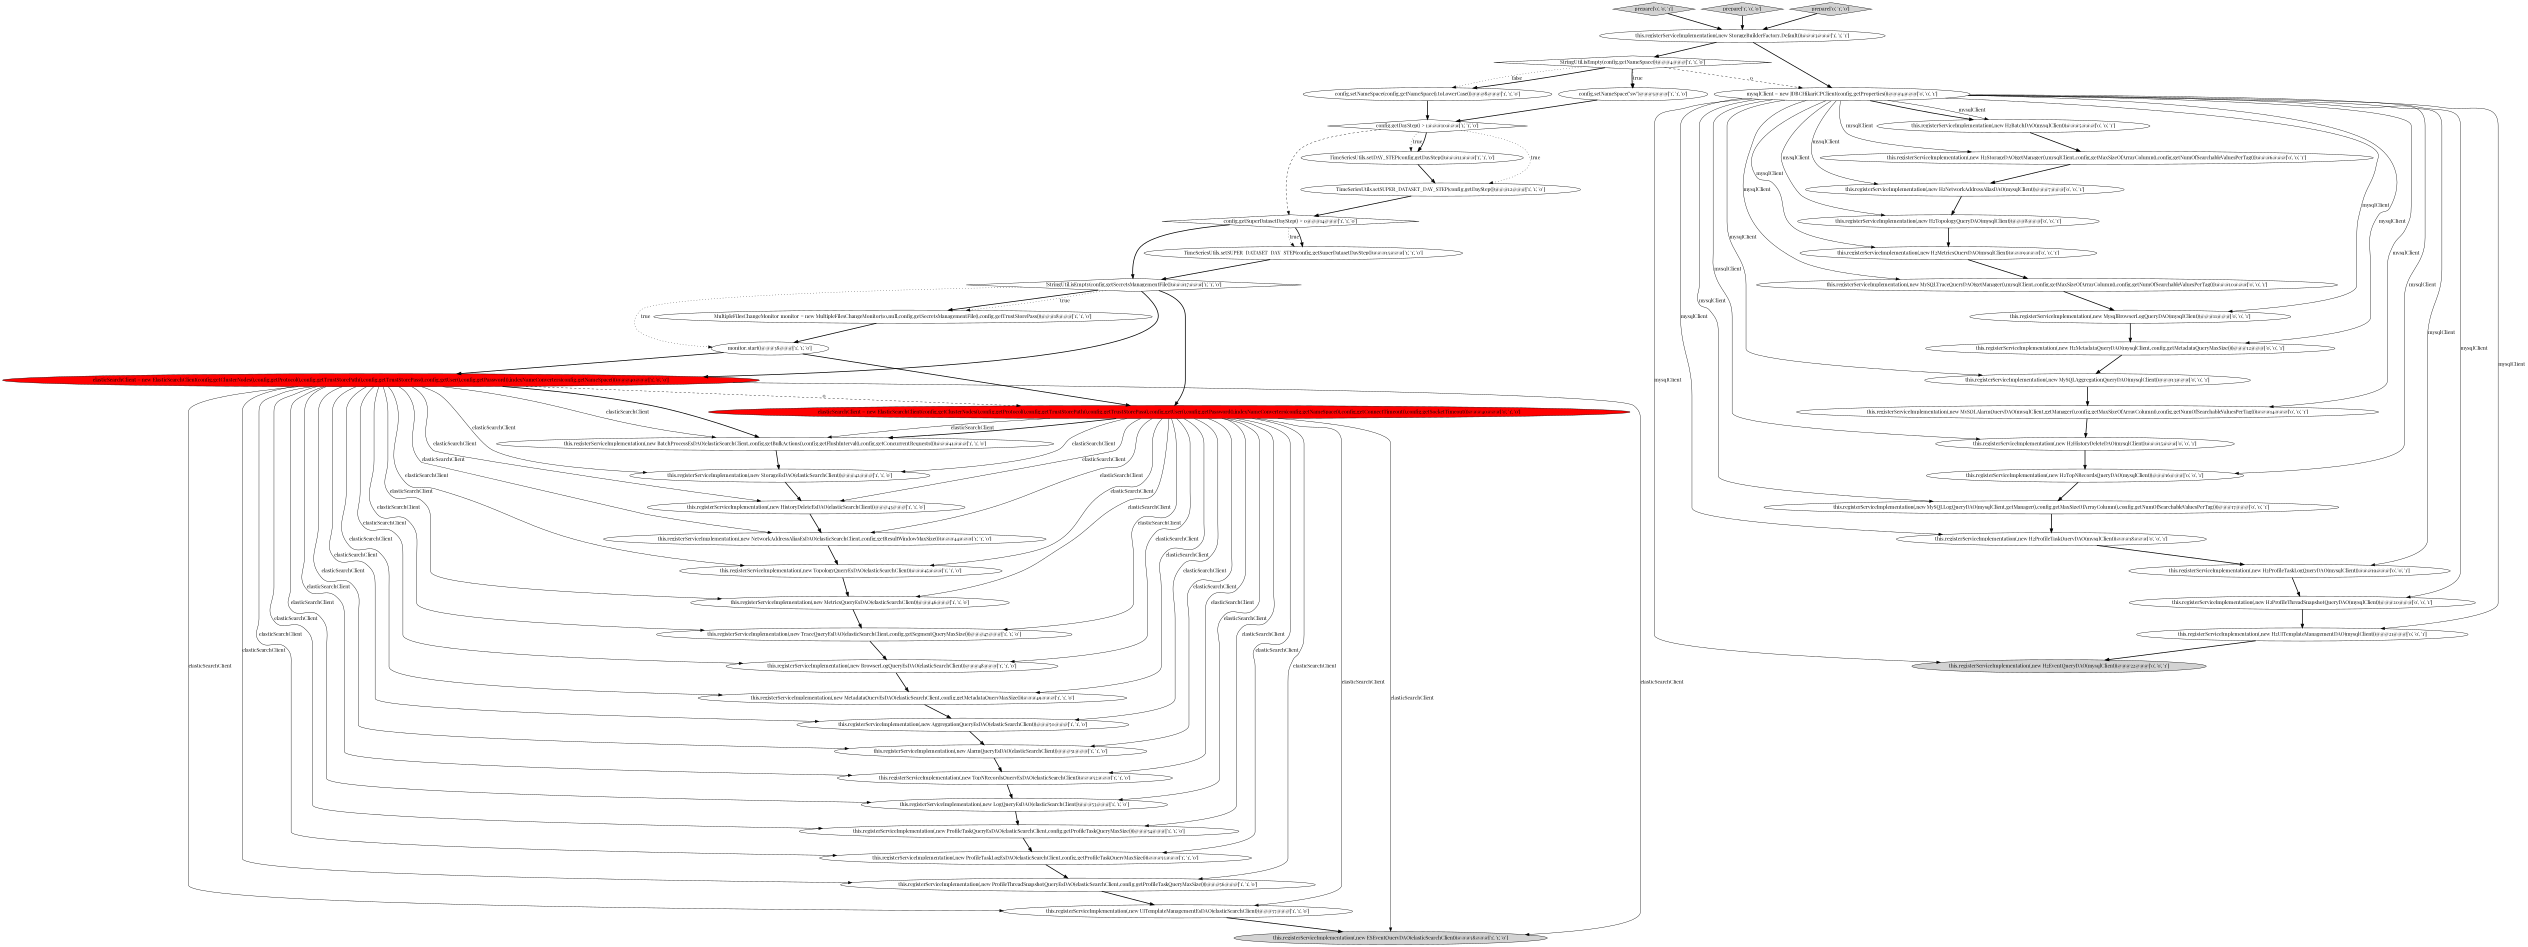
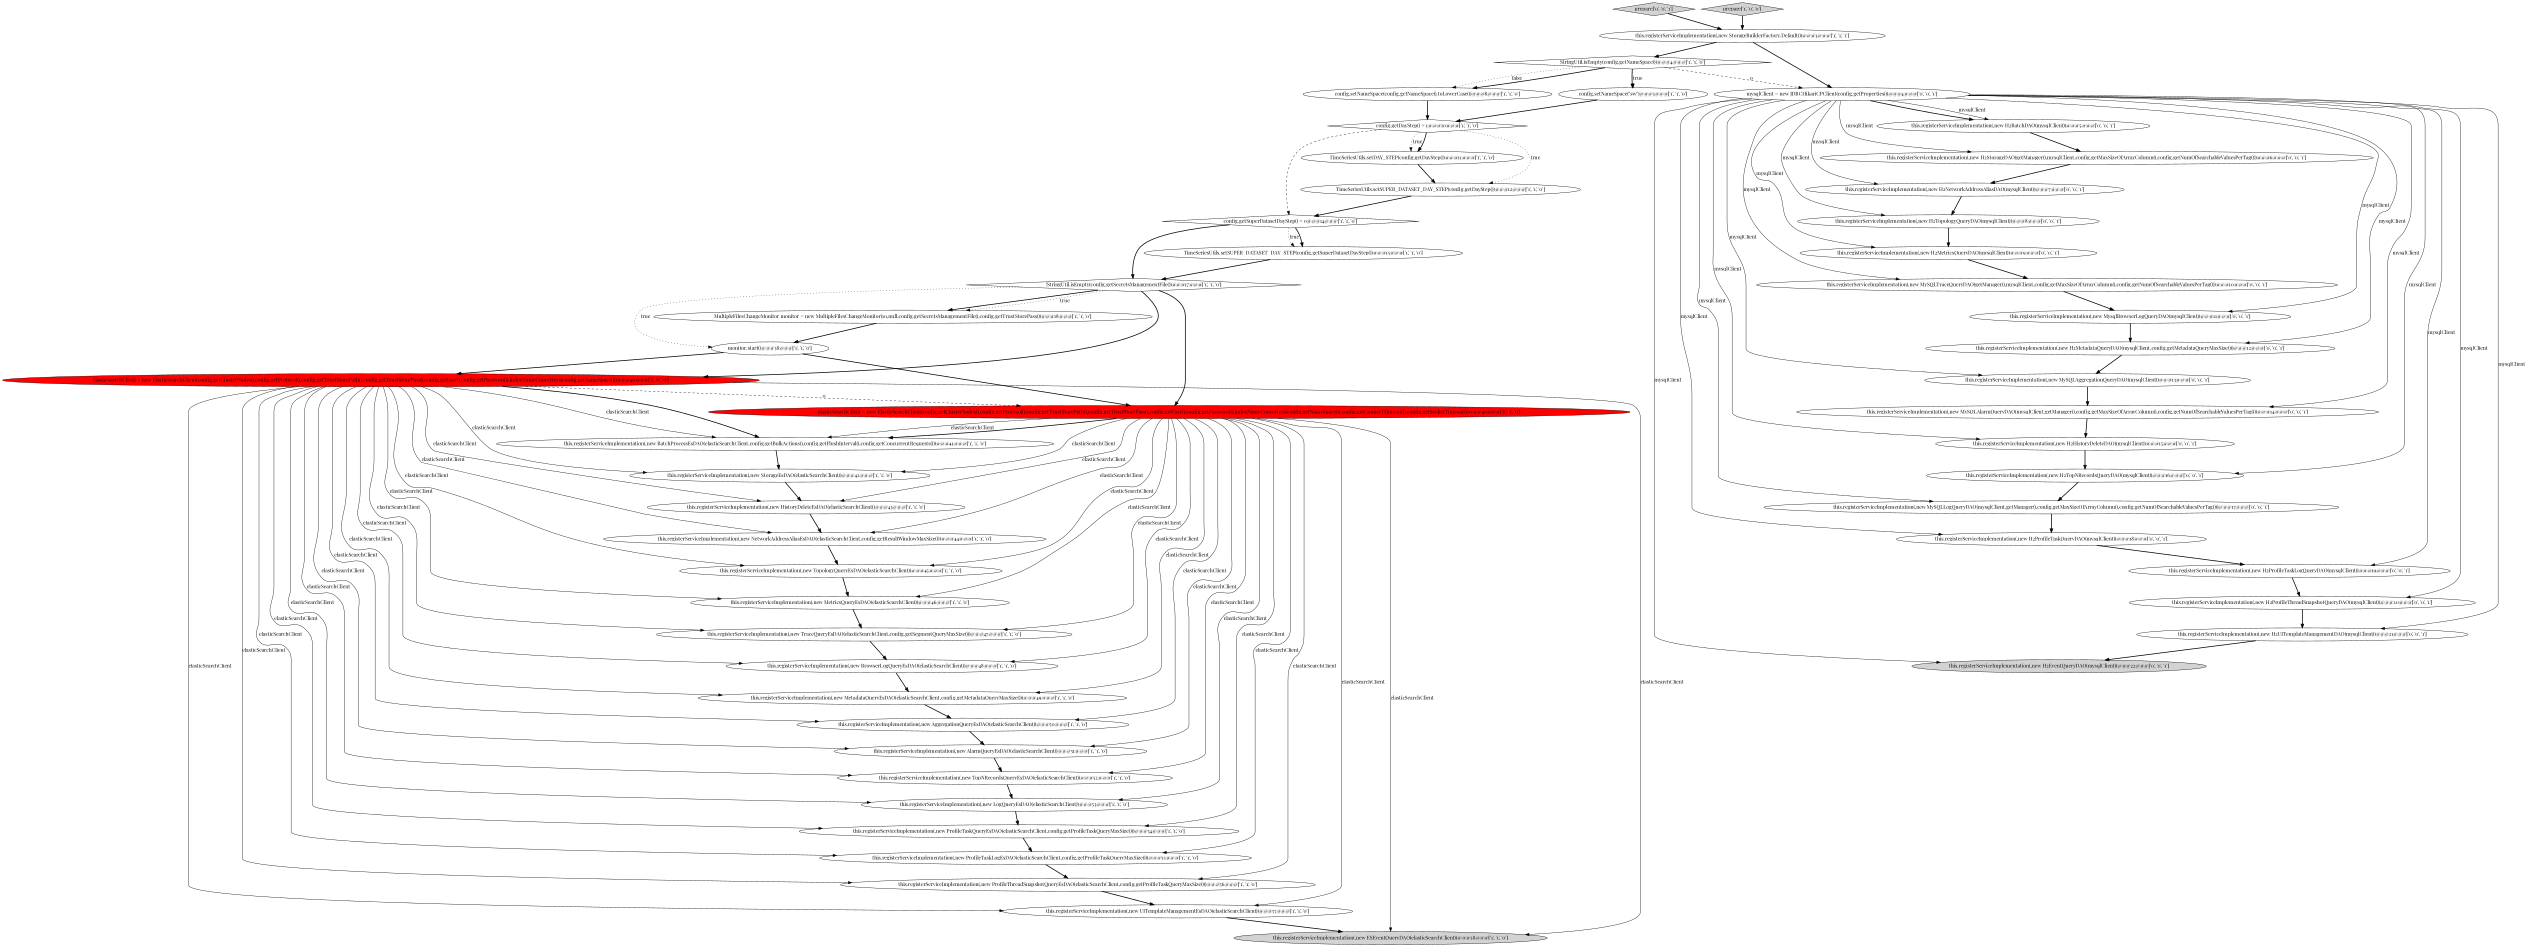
node "prepare['0', '1', '0']": removed
